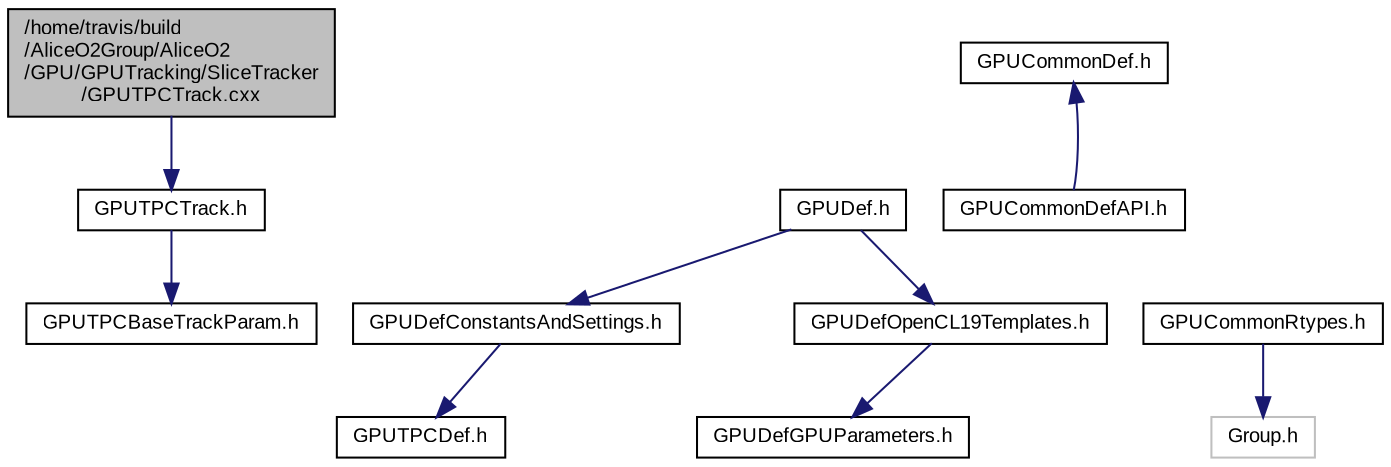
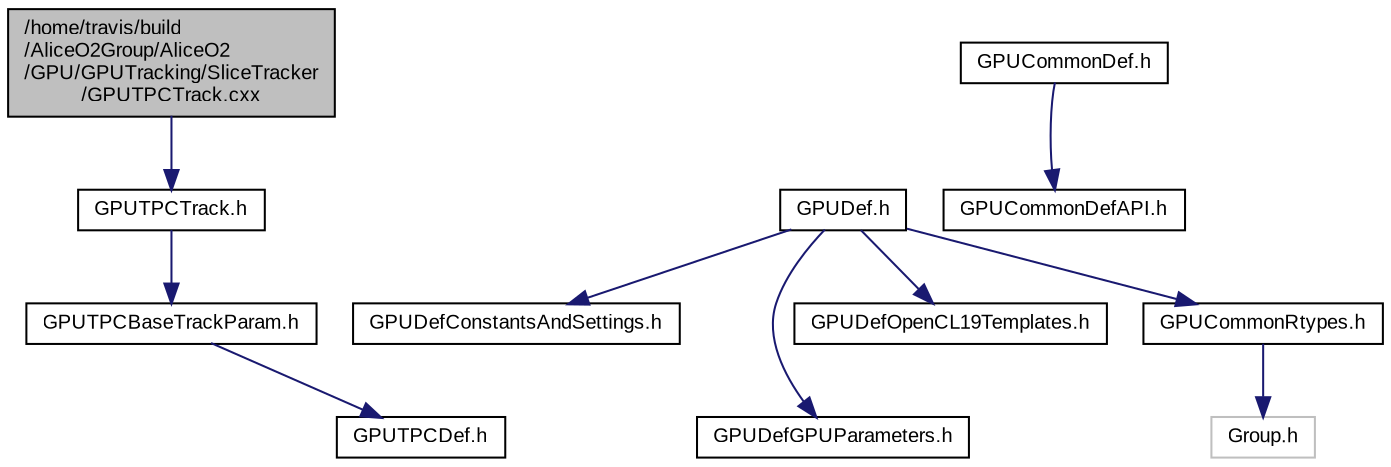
edge "GPUCommonDefAPI.h" -> "GPUCommonDef.h": reversed
edge "GPUDef.h" -> "GPUCommonRtypes.h": added
edge "GPUDefConstantsAndSettings.h" -> "GPUTPCDef.h": now "GPUTPCBaseTrackParam.h" -> "GPUTPCDef.h"
edge "GPUDefOpenCL19Templates.h" -> "GPUDefGPUParameters.h": now "GPUDef.h" -> "GPUDefGPUParameters.h"
